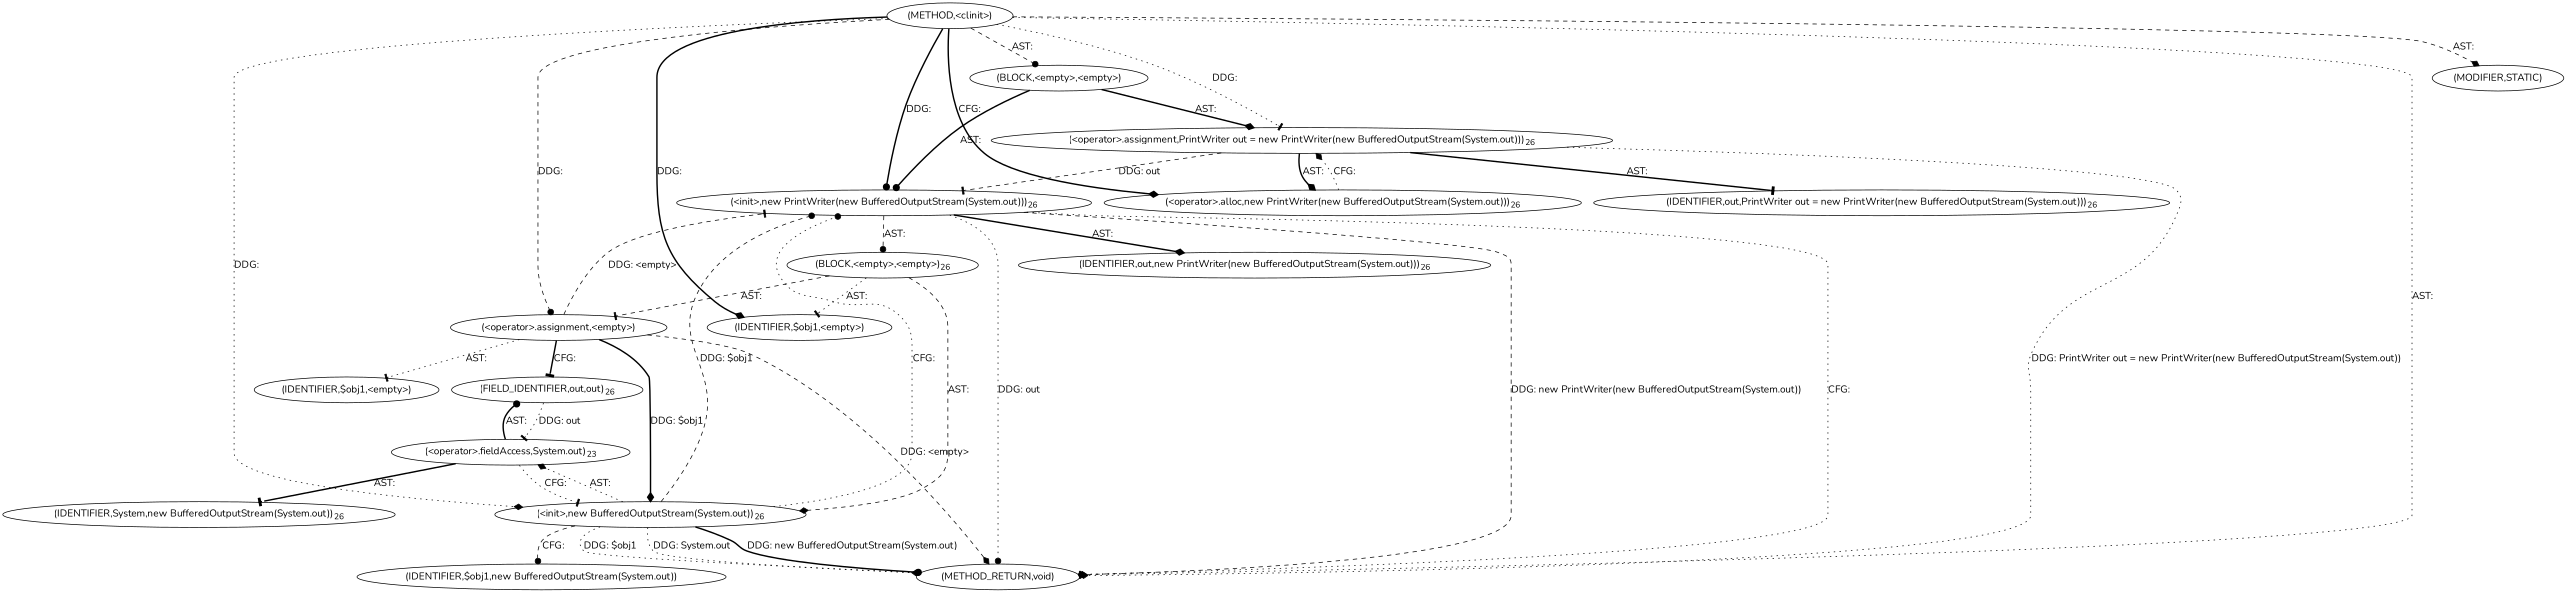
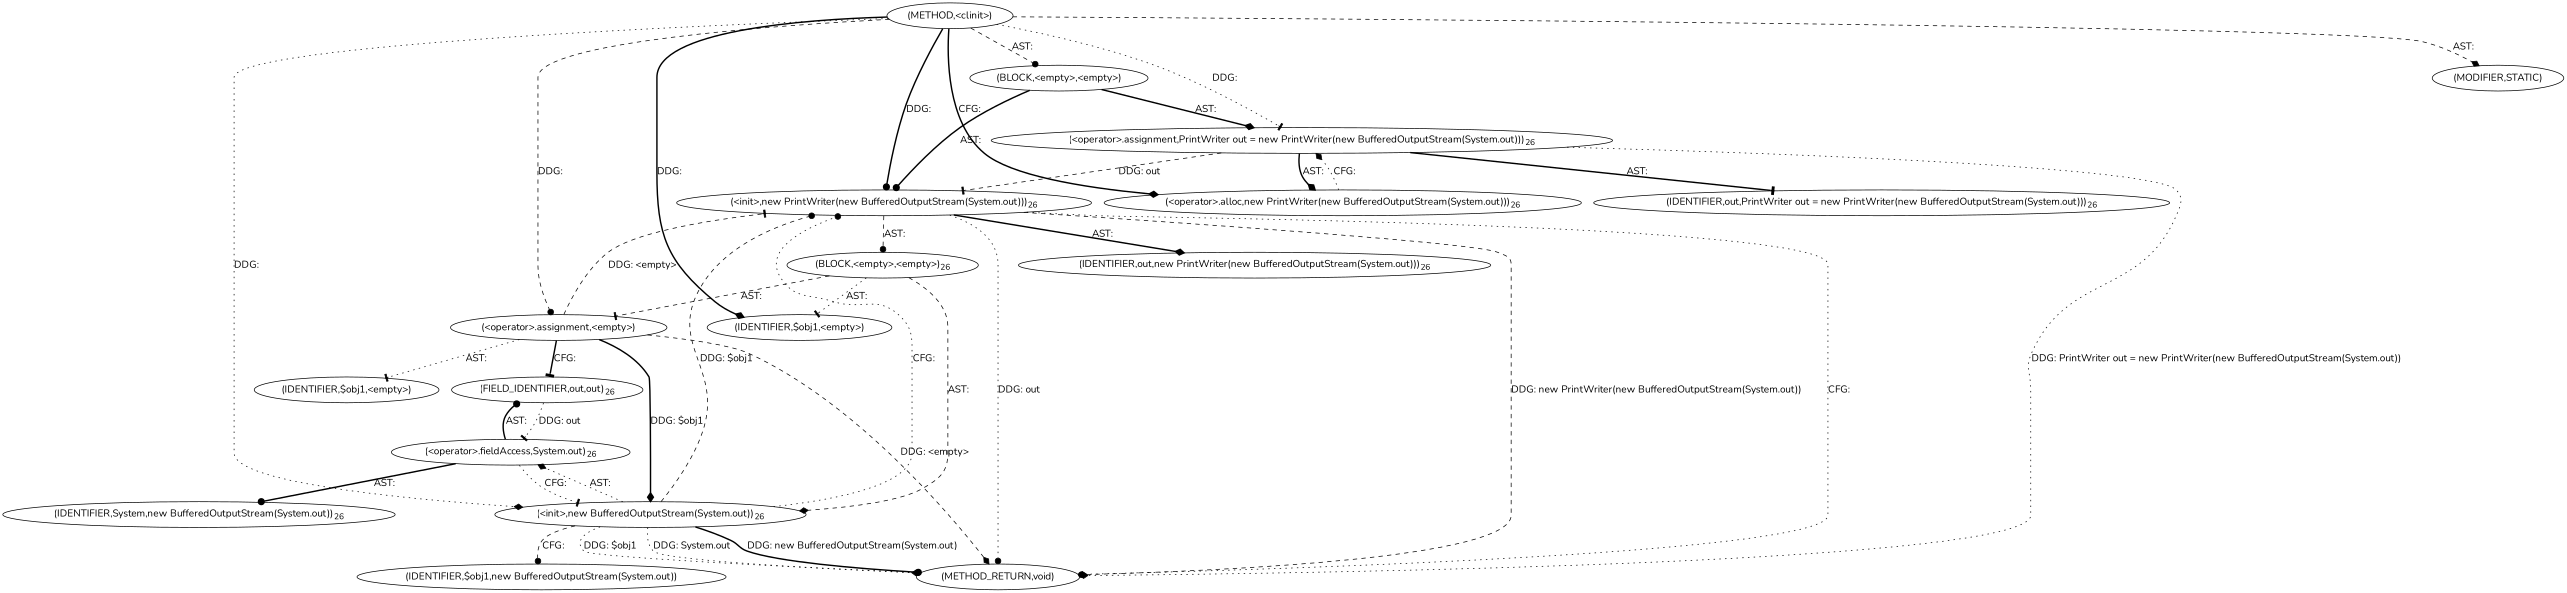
edge "(METHOD,<clinit>)" -> "(METHOD_RETURN,void)": removed, label "AST:"
node "(<operator>.fieldAccess,System.out)": text "23" -> "26"
edge "(<operator>.fieldAccess,System.out)" -> "(IDENTIFIER,System,new BufferedOutputStream(System.out))": arrowhead tee -> dot
